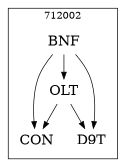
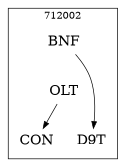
edge "BNF" -> "OLT": removed
edge "BNF" -> "CON": removed
edge "OLT" -> "D9T": removed
